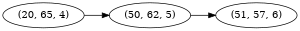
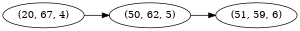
node "(20, 65, 4)": label "(20, 65, 4)" -> "(20, 67, 4)"
node "(51, 57, 6)": label "(51, 57, 6)" -> "(51, 59, 6)"
